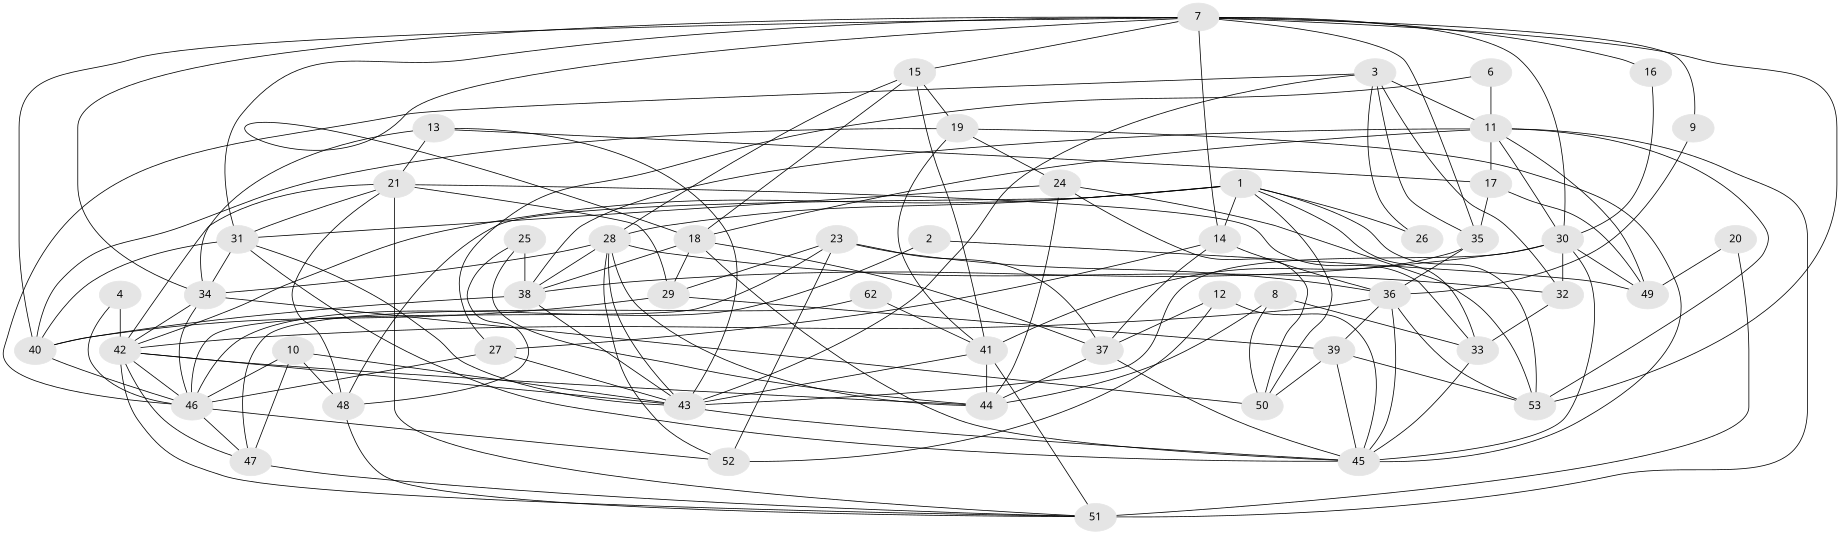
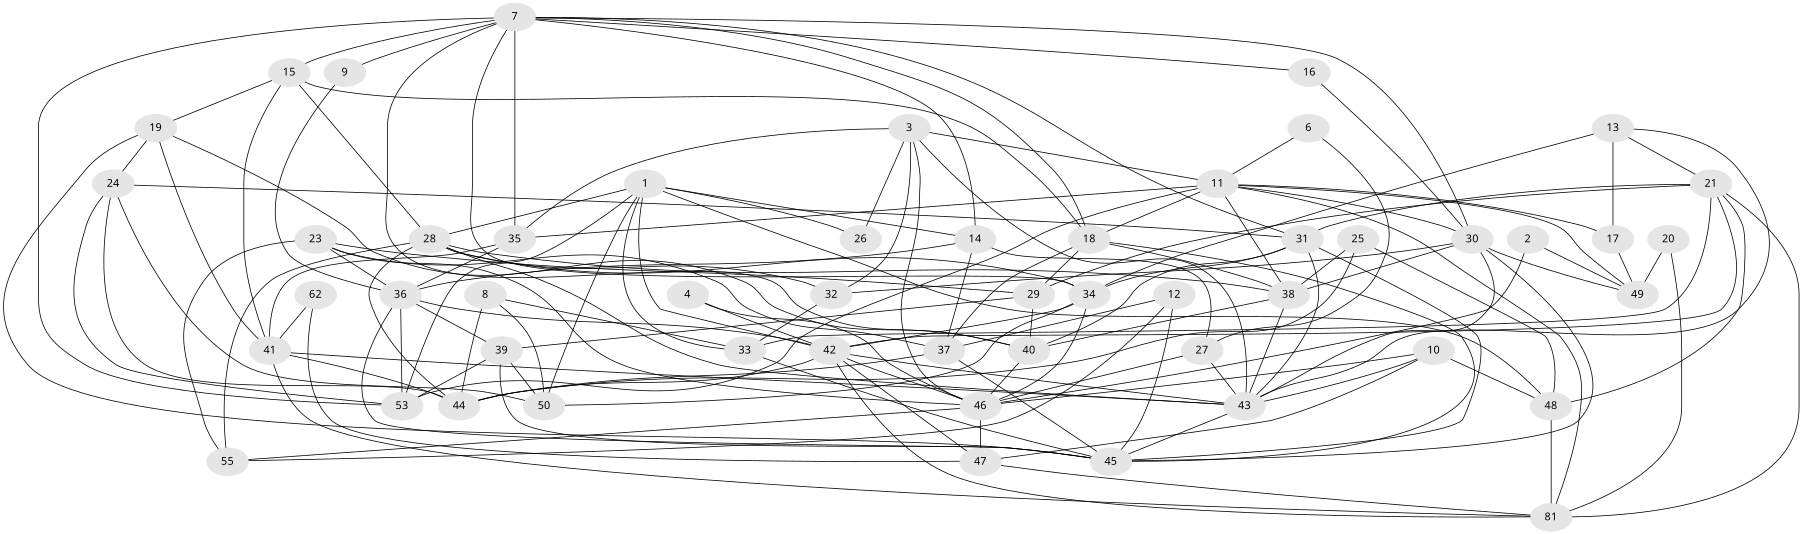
edge "17" -- "35": now "11" -- "35"
node "52": label "52" -> "55"
node "51": label "51" -> "81"
